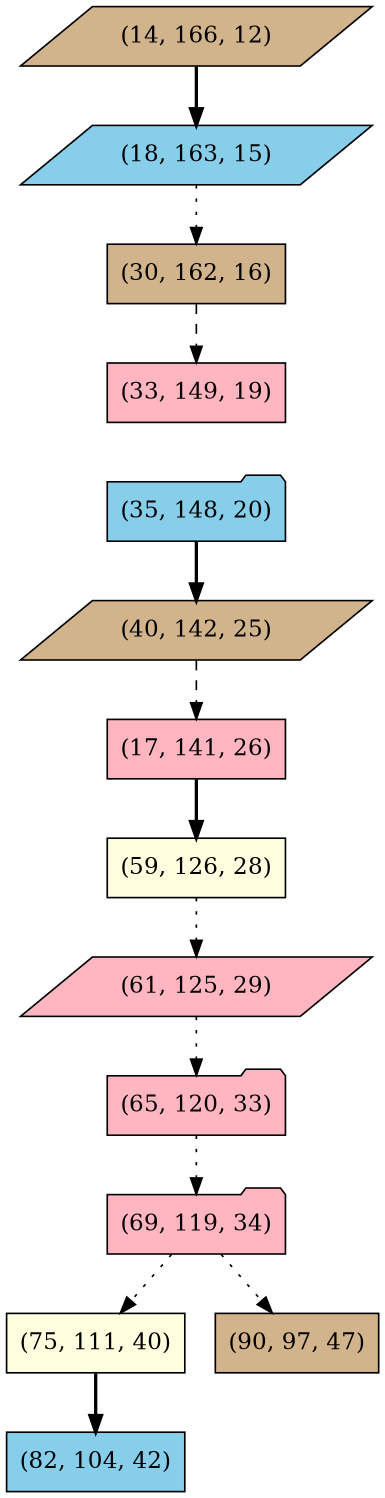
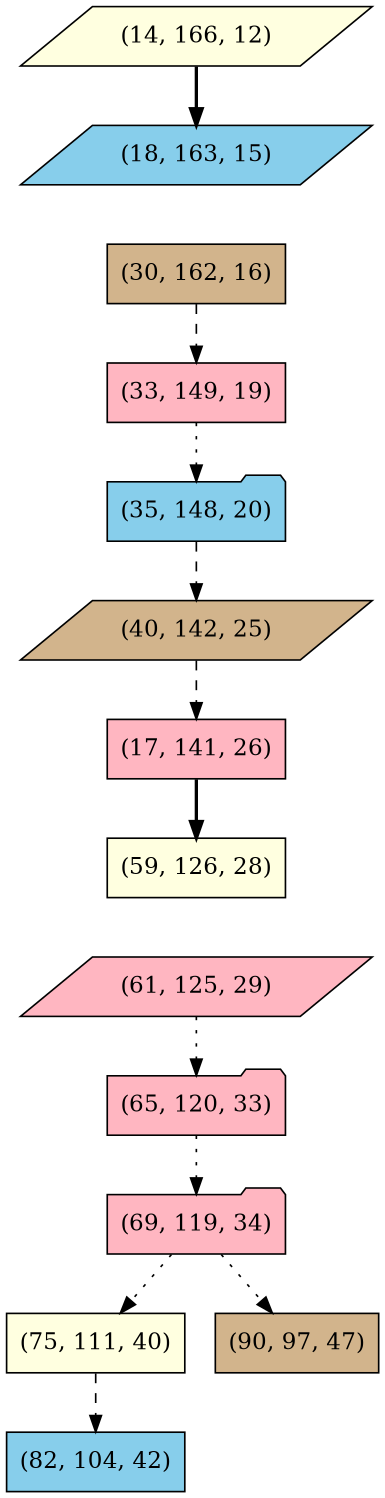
node "(14, 166, 12)": fillcolor tan -> lightyellow
edge "(18, 163, 15)" -> "(30, 162, 16)": removed
edge "(33, 149, 19)" -> "(35, 148, 20)": added
edge "(35, 148, 20)" -> "(40, 142, 25)": style bold -> dashed
edge "(59, 126, 28)" -> "(61, 125, 29)": removed
edge "(75, 111, 40)" -> "(82, 104, 42)": style bold -> dashed
